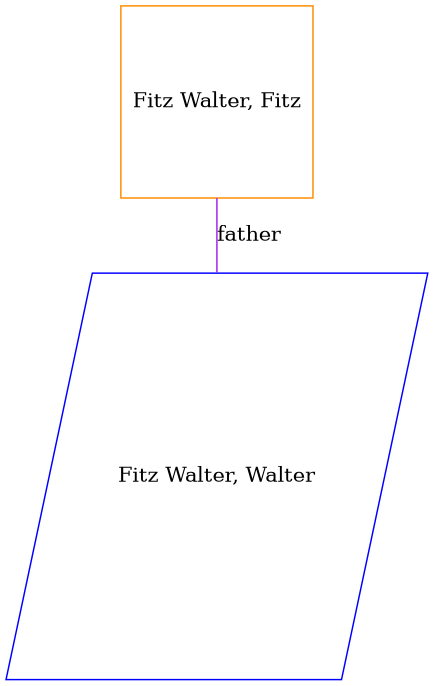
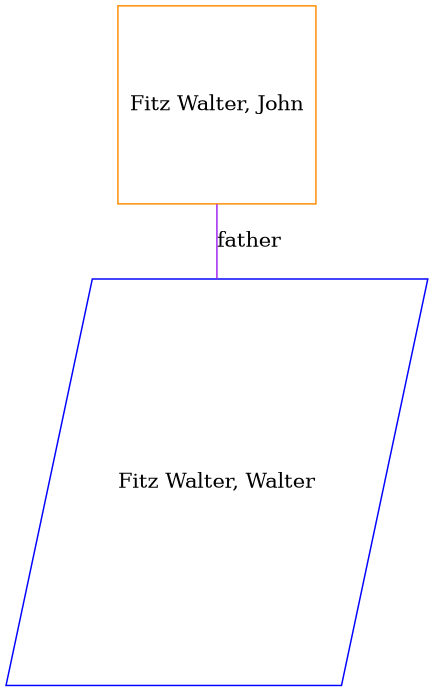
node "Fitz Walter, Fitz": label "Fitz Walter, Fitz" -> "Fitz Walter, John"
